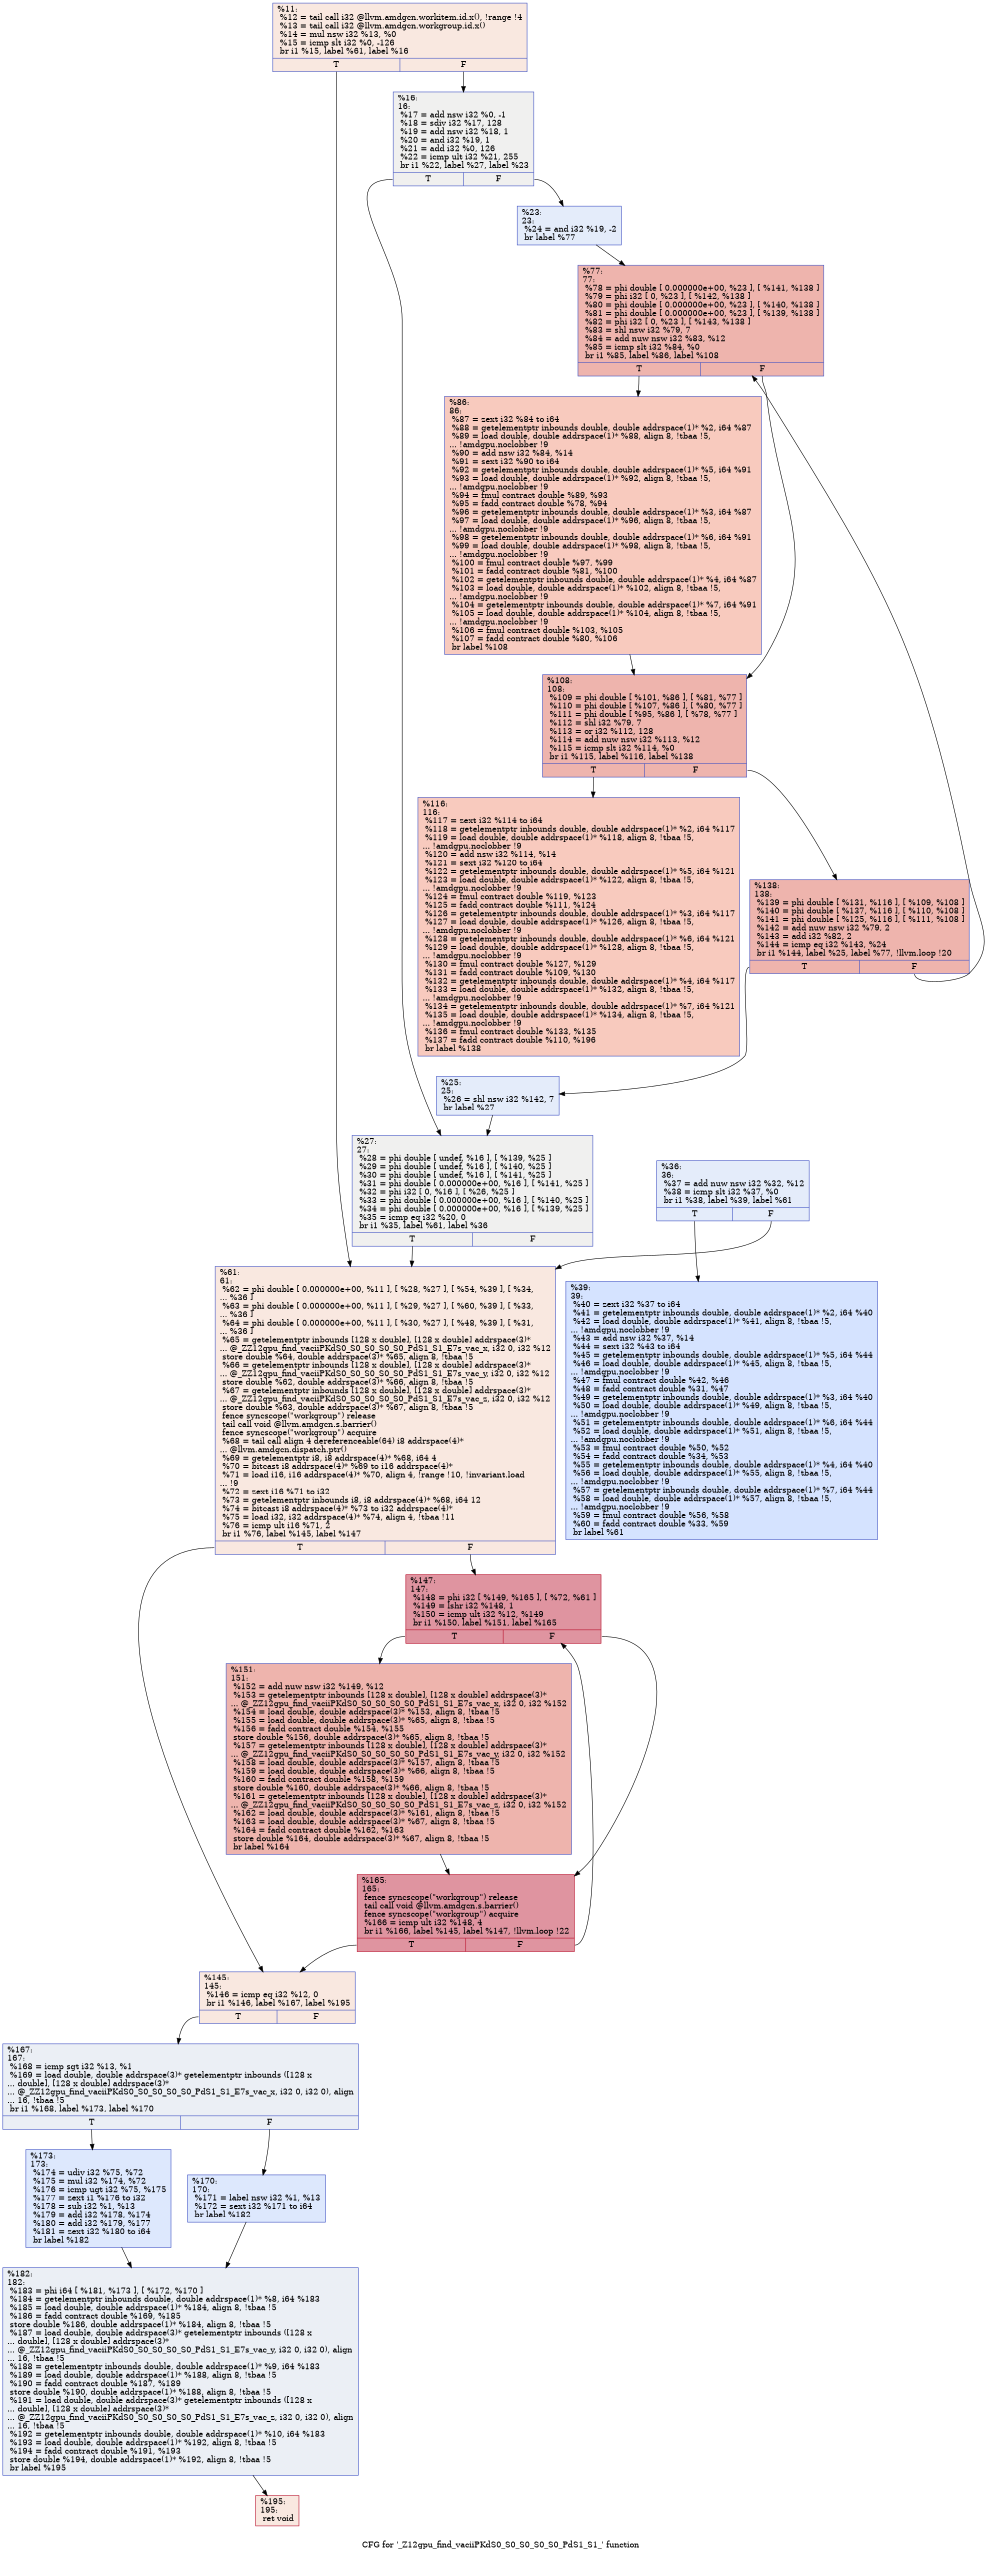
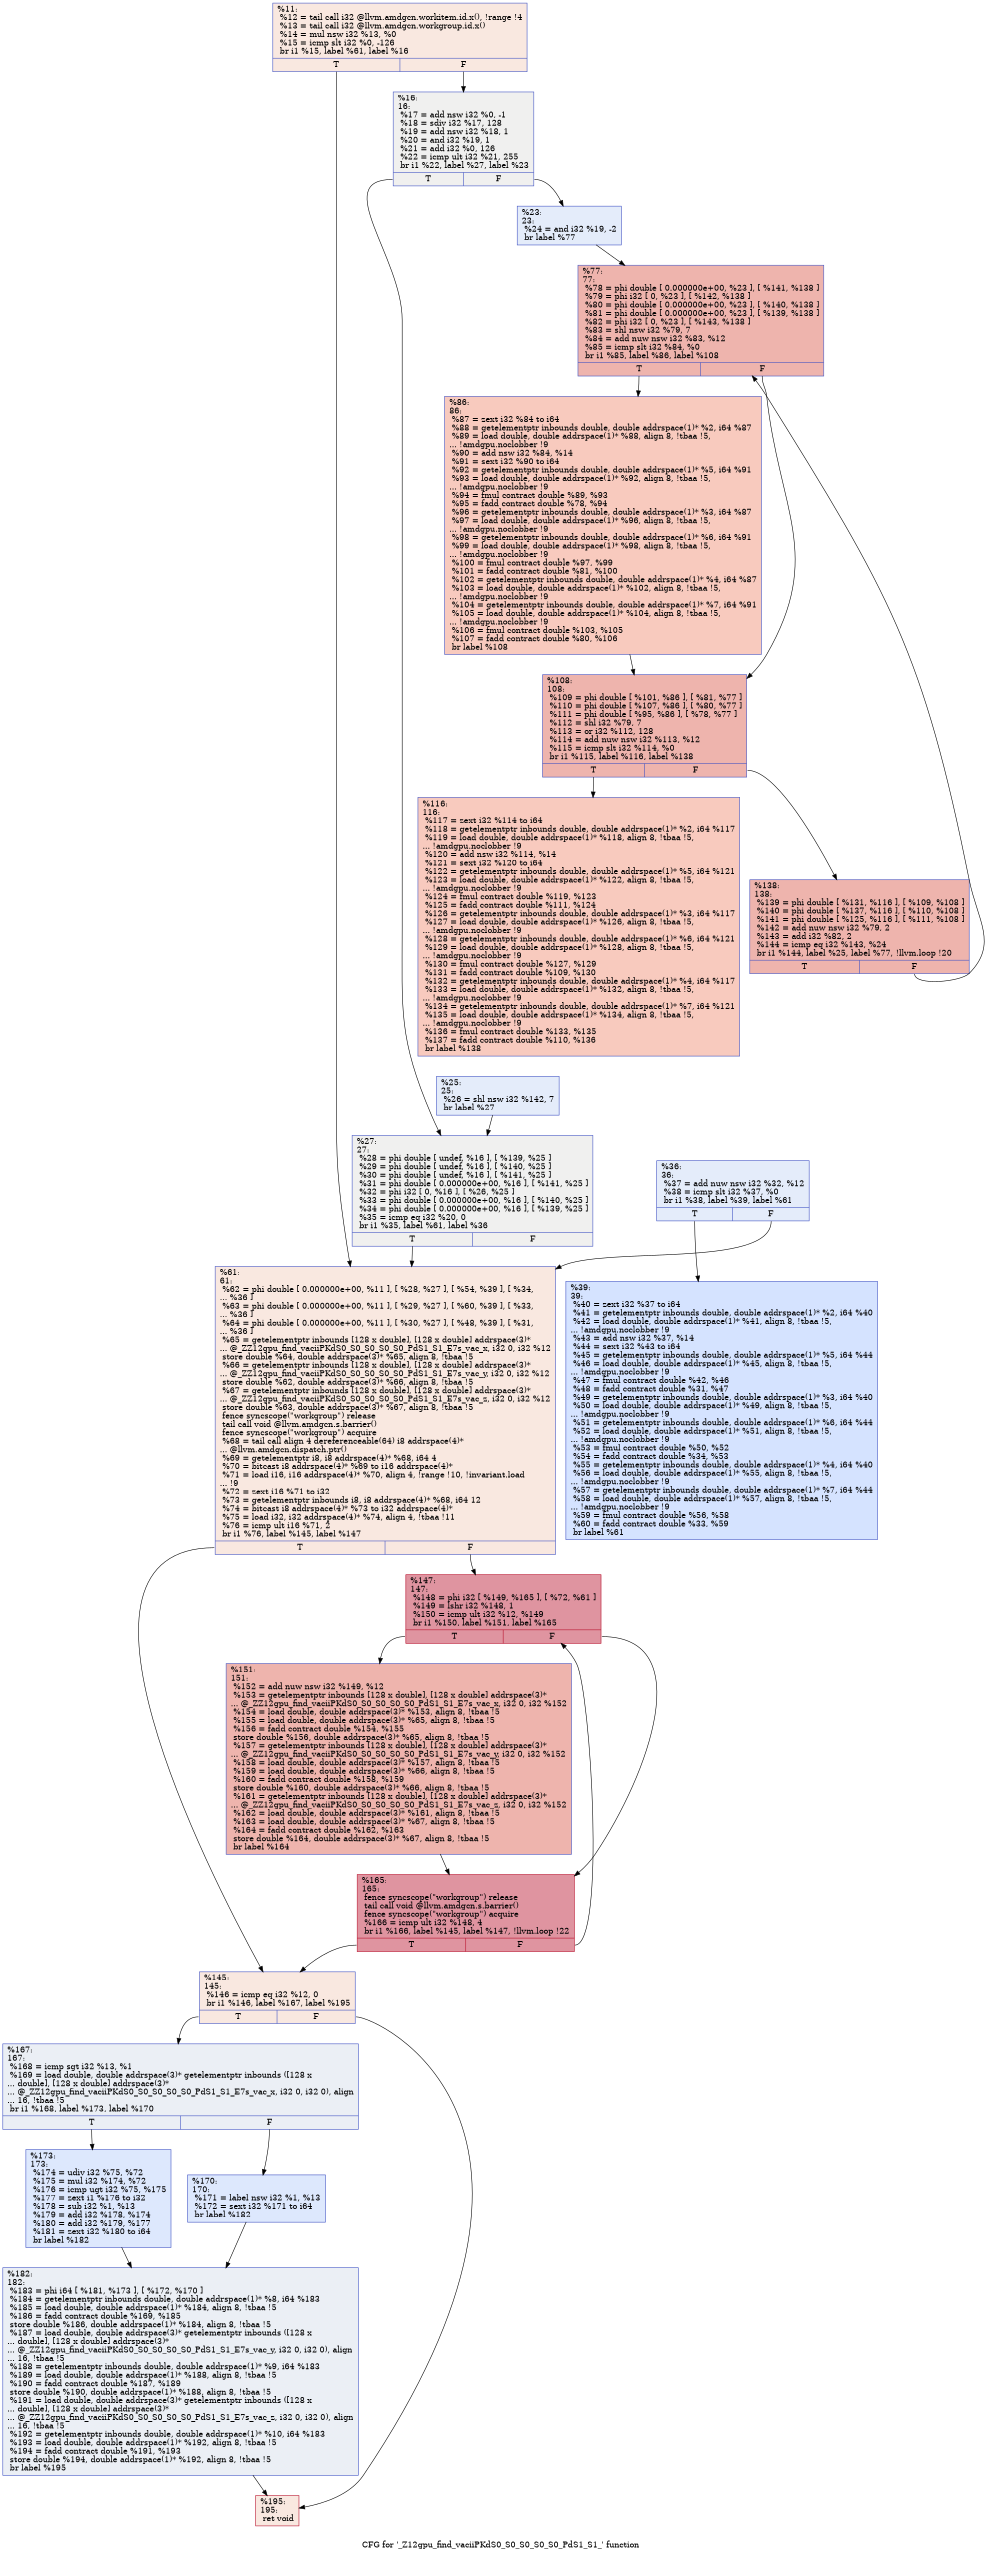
node "%116:": text "%137 = fadd contract double %110, %196" -> "%137 = fadd contract double %110, %136"
edge "%138:" -> "%25:": removed
edge "%145:" -> "%195:": added
